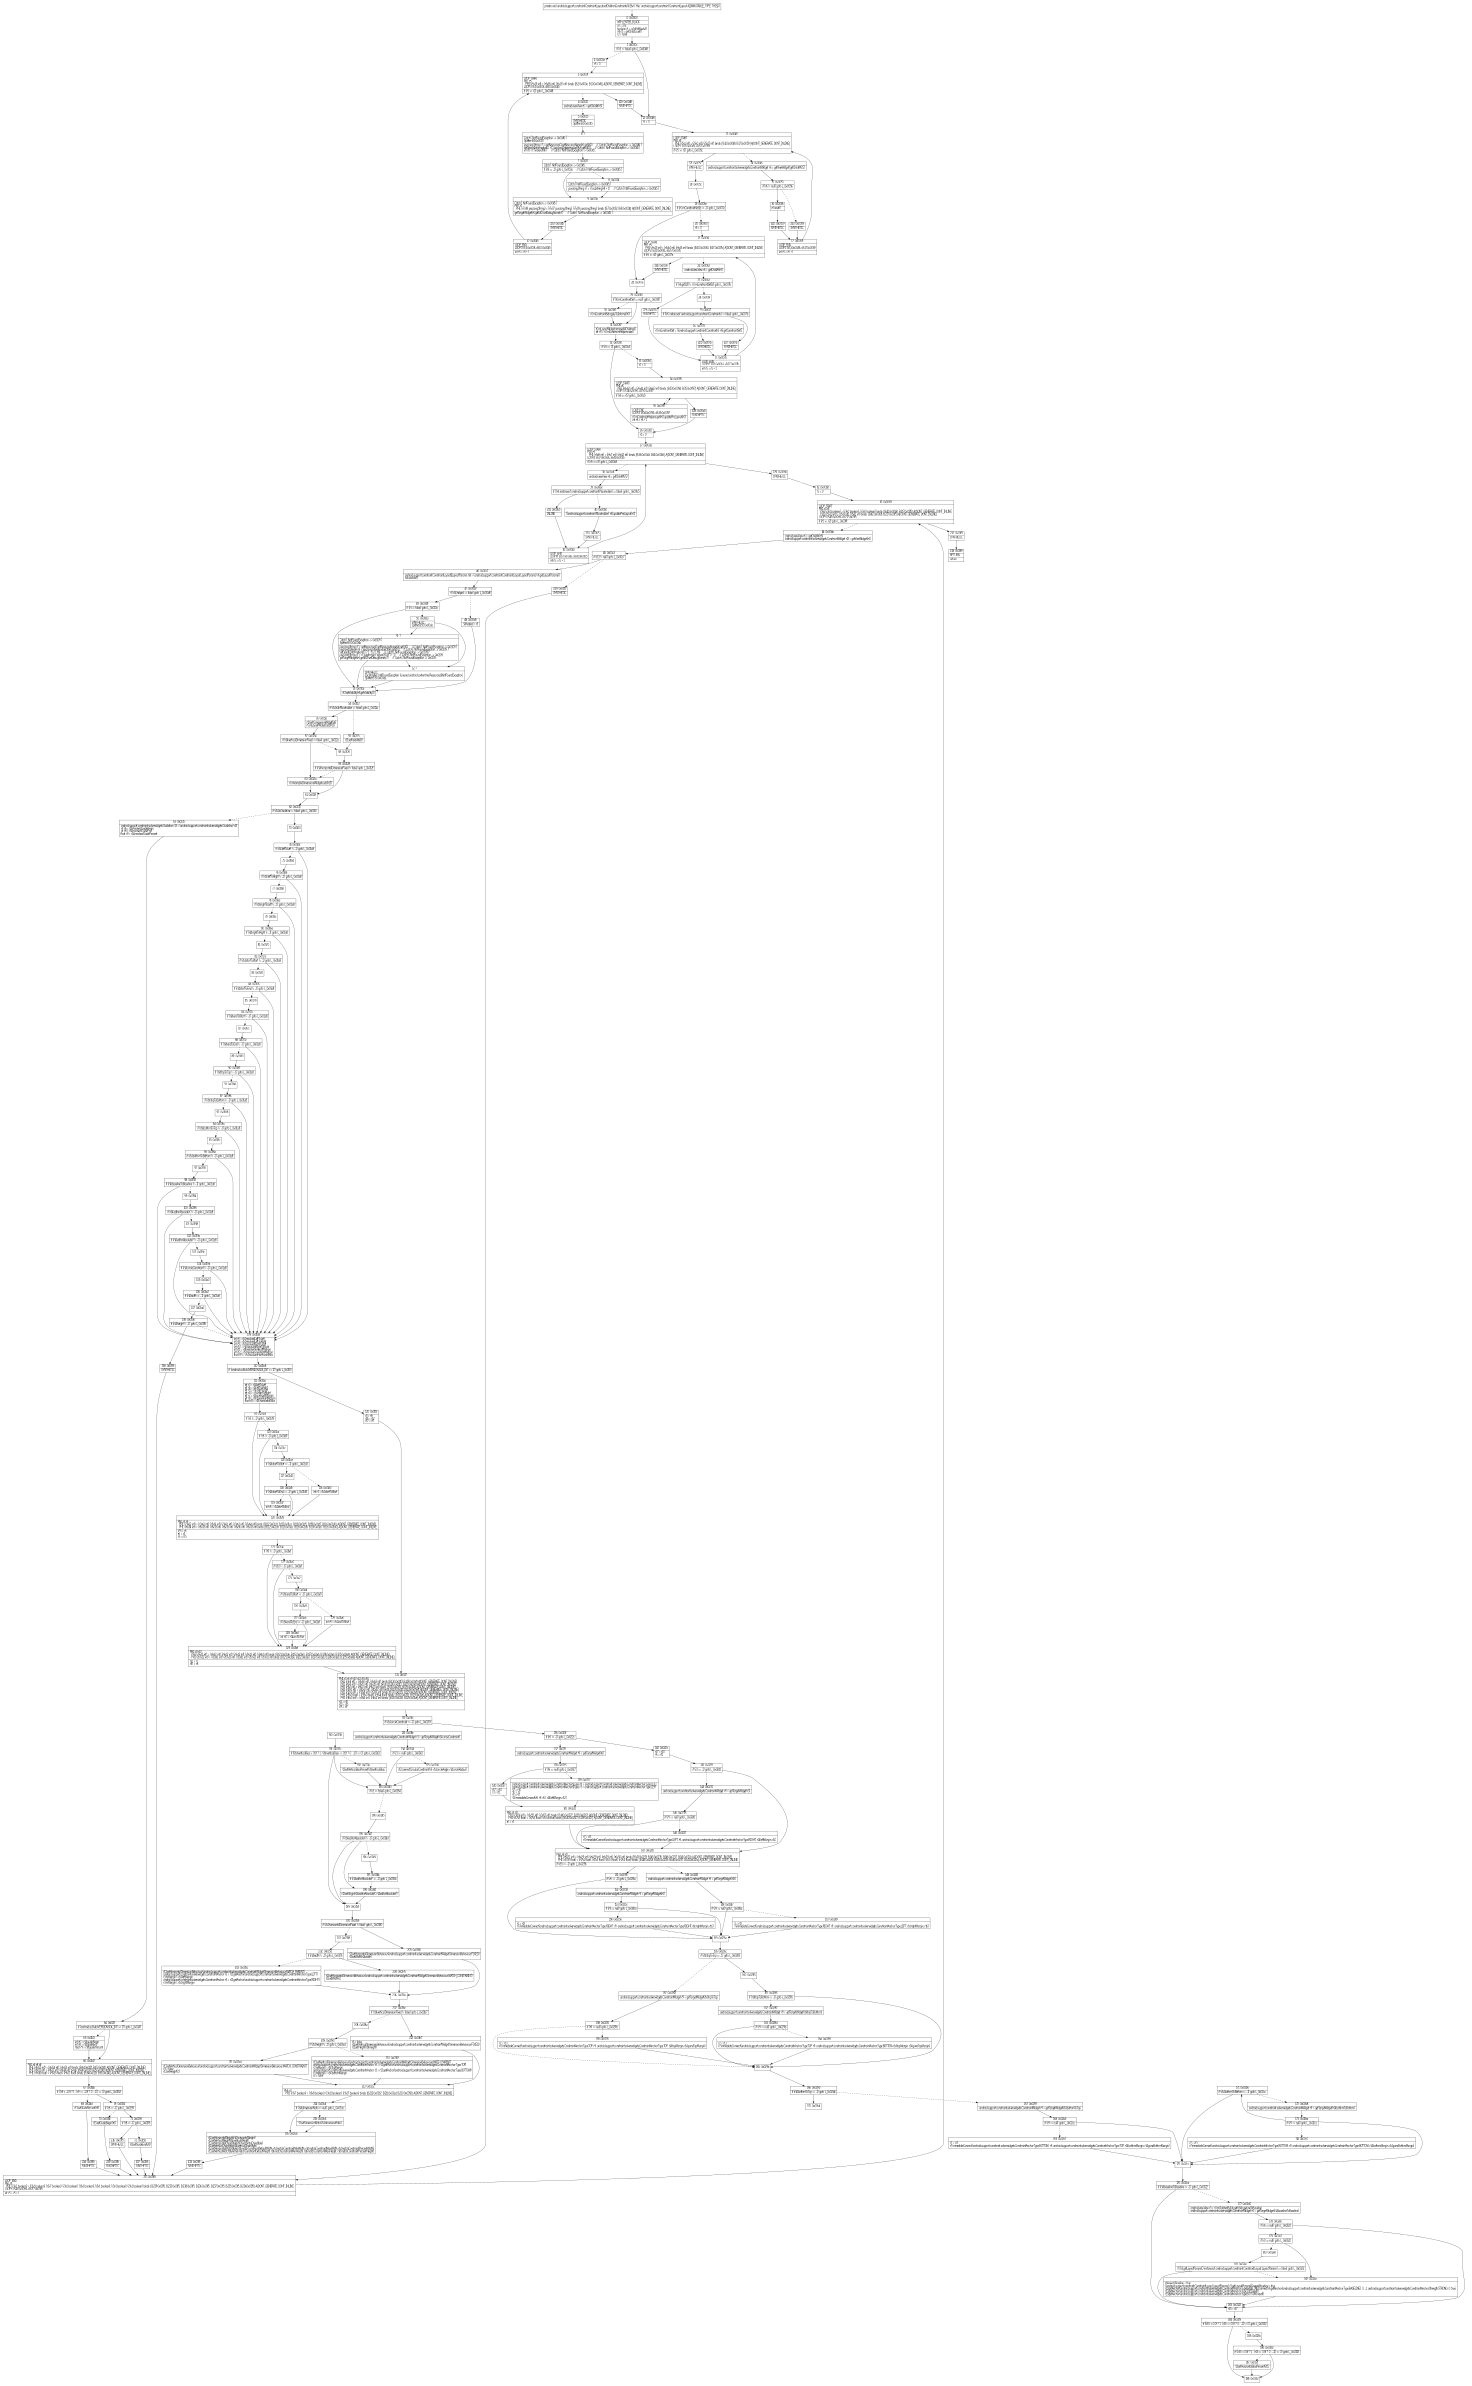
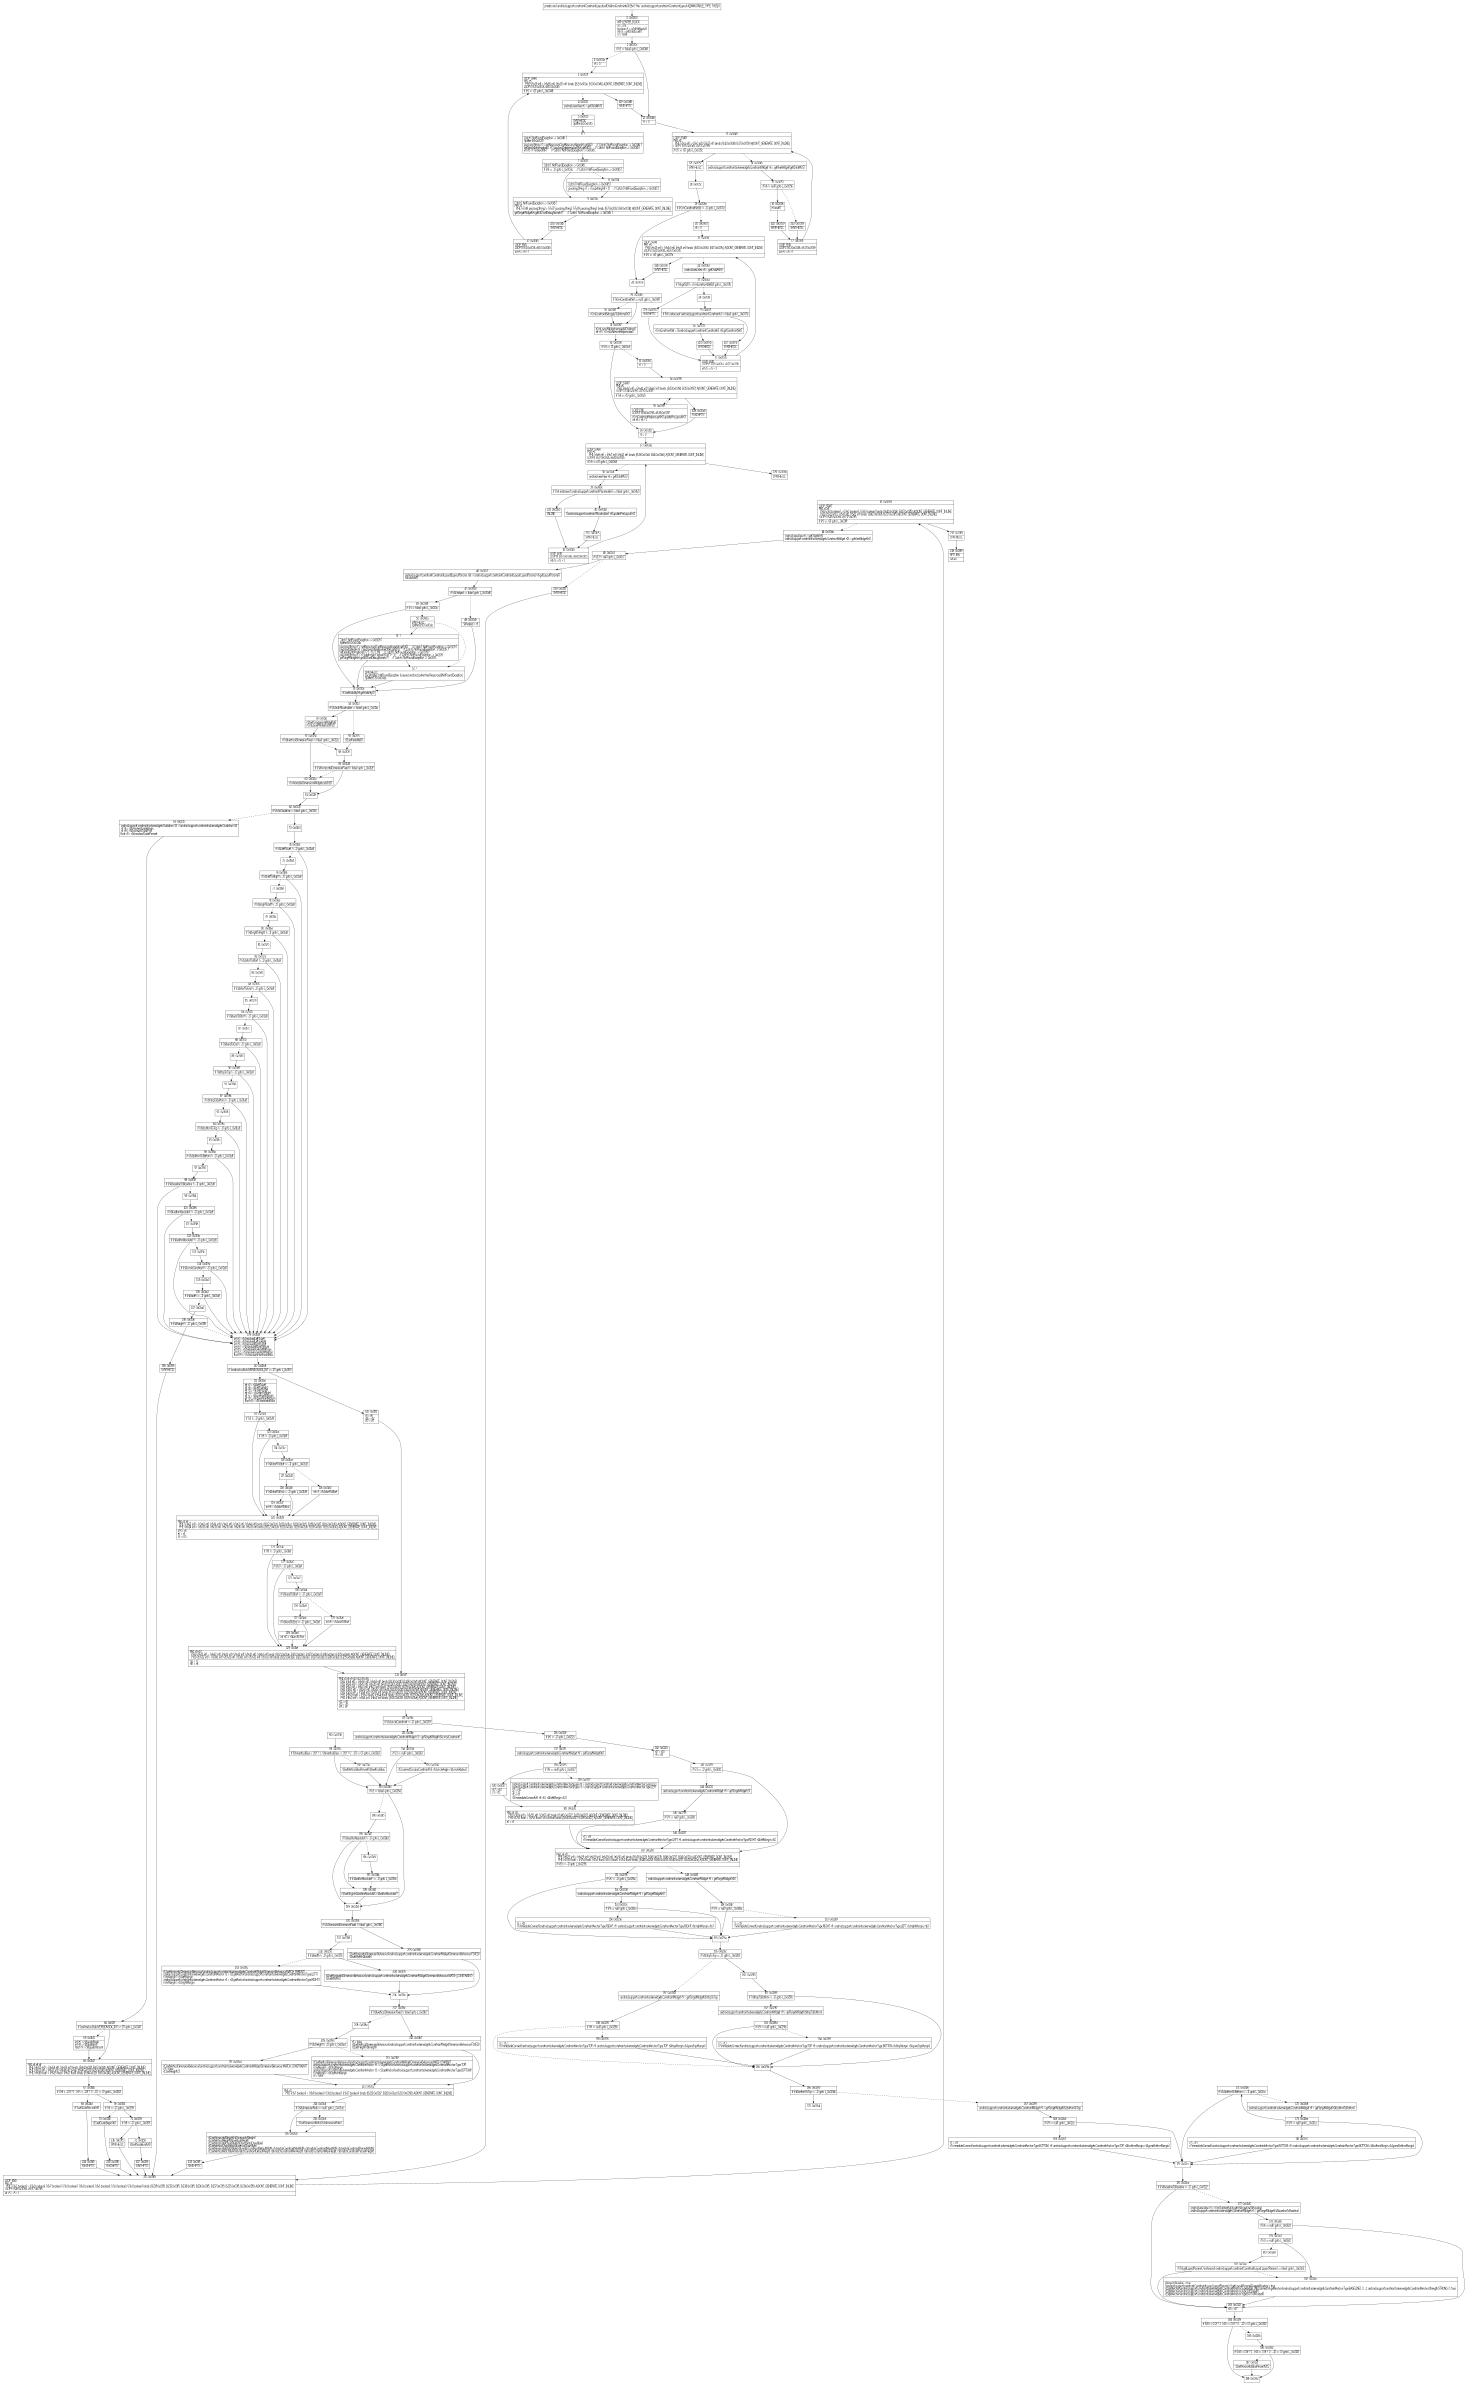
node "42: 0x00b8": removed
edge "50: 0x00da" -> "52: ?": style solid -> dashed
node "109: 0x01a8": text "int r11 = r14.resolveGoneLeftMargin" -> "int r15 = r14.resolveGoneLeftMargin"
edge "191: 0x033c" -> "199: 0x0354": now "193: 0x0343" -> "199: 0x0354"
